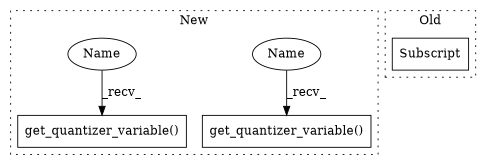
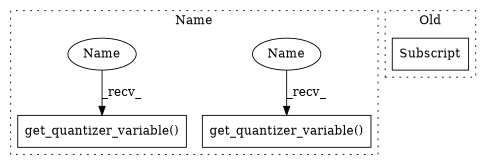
cluster "New": label "New" -> "Name"
